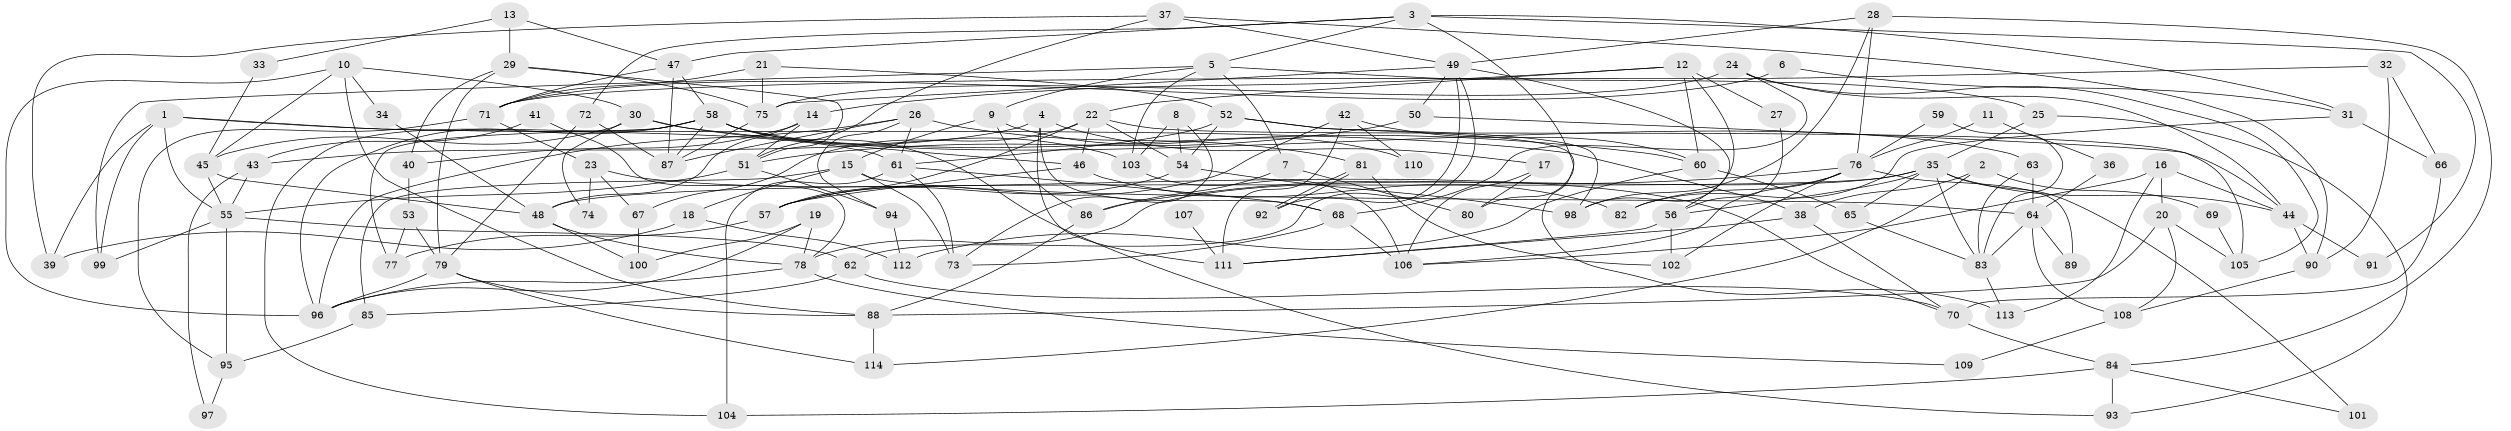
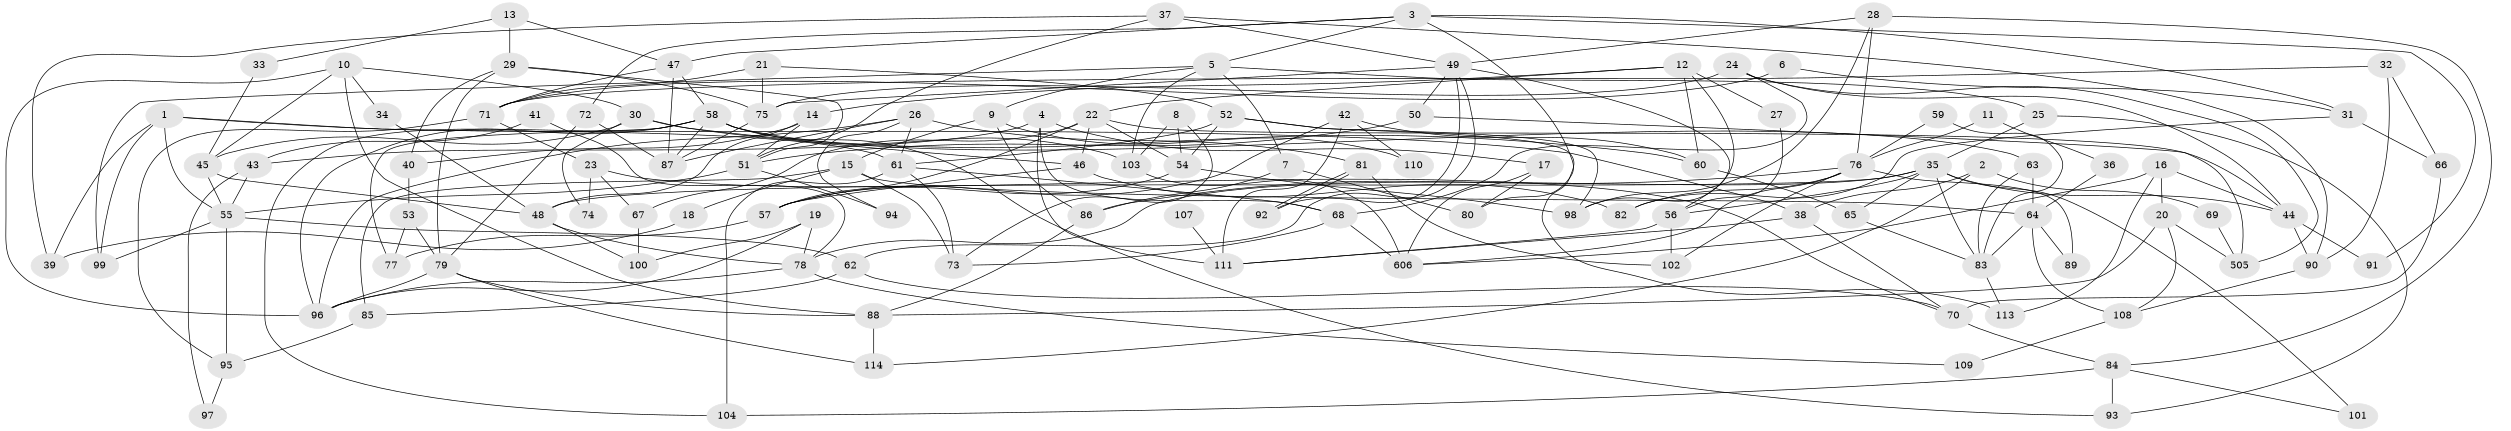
node "112": removed
node "106": label "106" -> "606"
node "105": label "105" -> "505"
